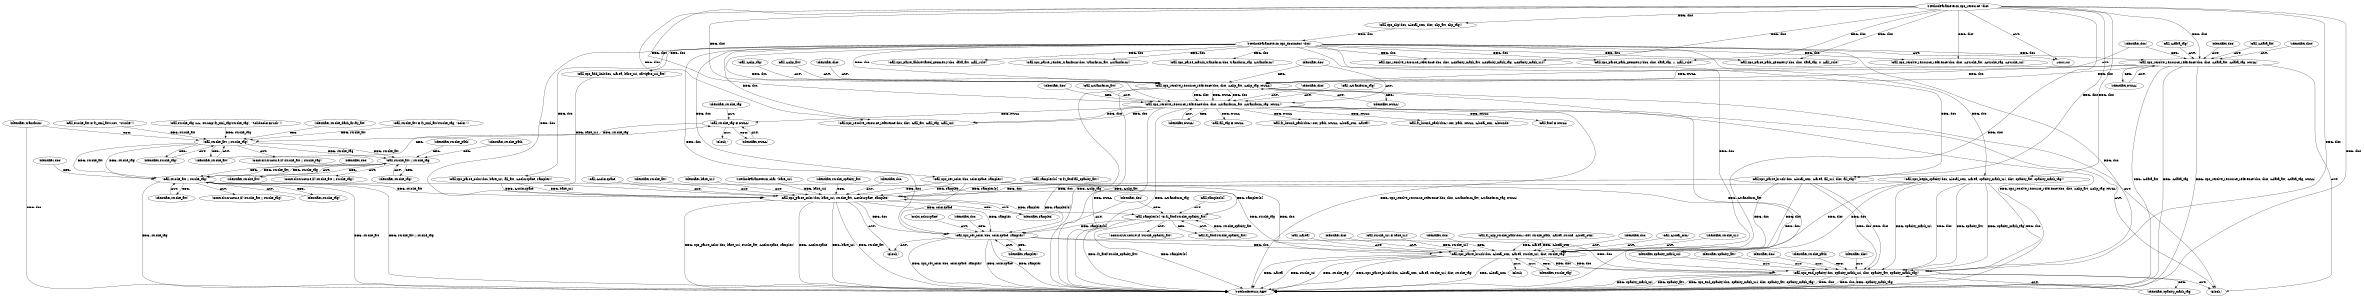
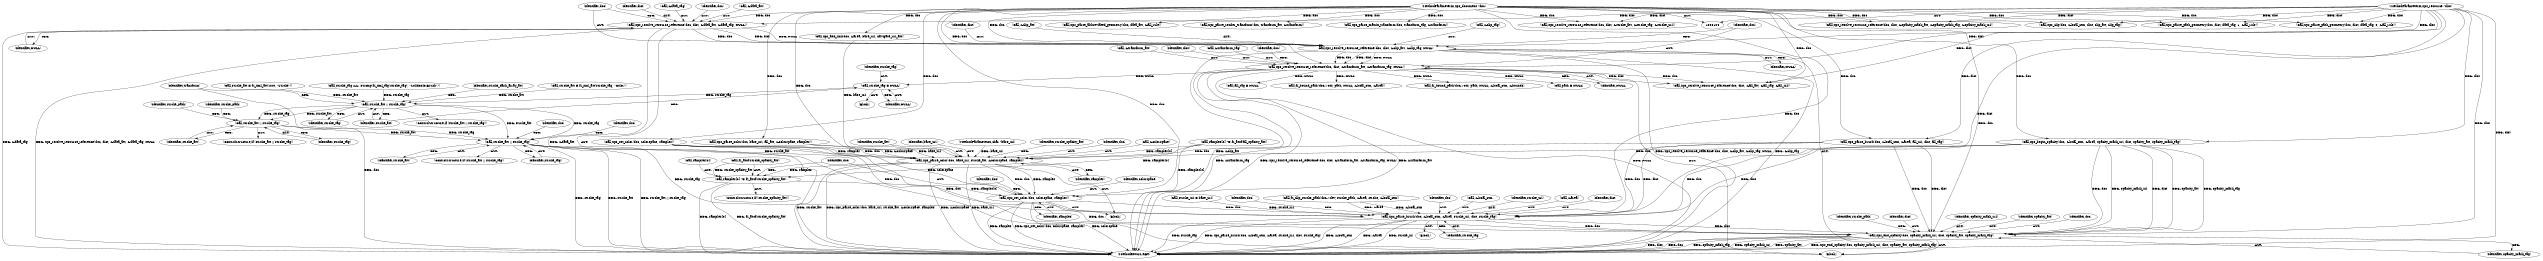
edge "(Call,xps_clip(doc, &local_ctm, dict, clip_att, clip_tag))" -> "(MethodParameterIn,xps_document *doc)": reversed
node "(Call,atof = NULL)": label "(Call,atof = NULL)" -> "(Call,path = NULL)"
node "(Color,colorspace)": label "(Color,colorspace)" -> "(Identifier,colorspace)"
edge "(Call,samples[0] *= fz_atof(stroke_opacity_att))" -> "(Call,fz_atof(stroke_opacity_att))": removed, label "CFG:"
